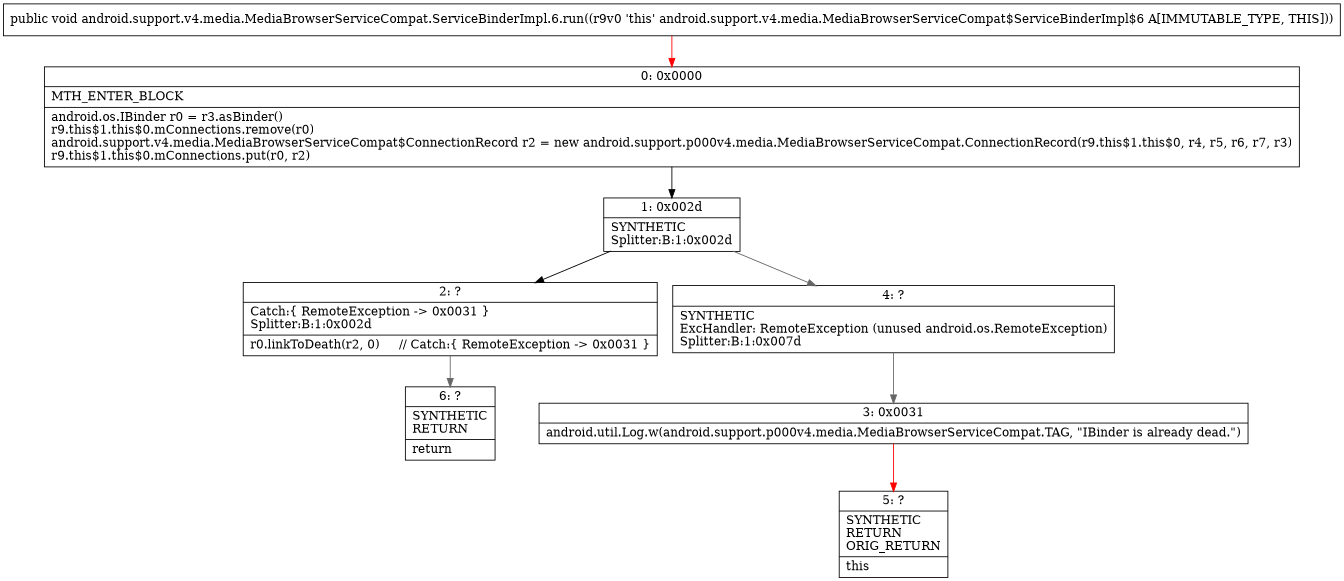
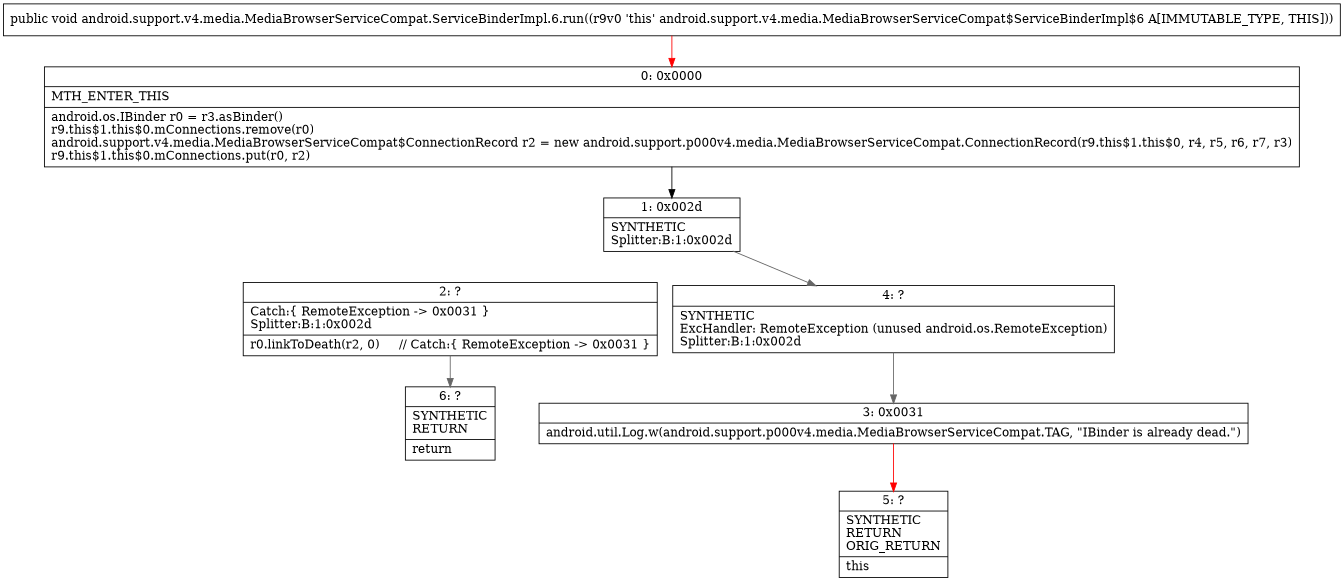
node "0: 0x0000": text "MTH_ENTER_BLOCK" -> "MTH_ENTER_THIS"
edge "1: 0x002d" -> "2: ?": removed
node "4: ?": text "Splitter:B:1:0x007d" -> "Splitter:B:1:0x002d"
